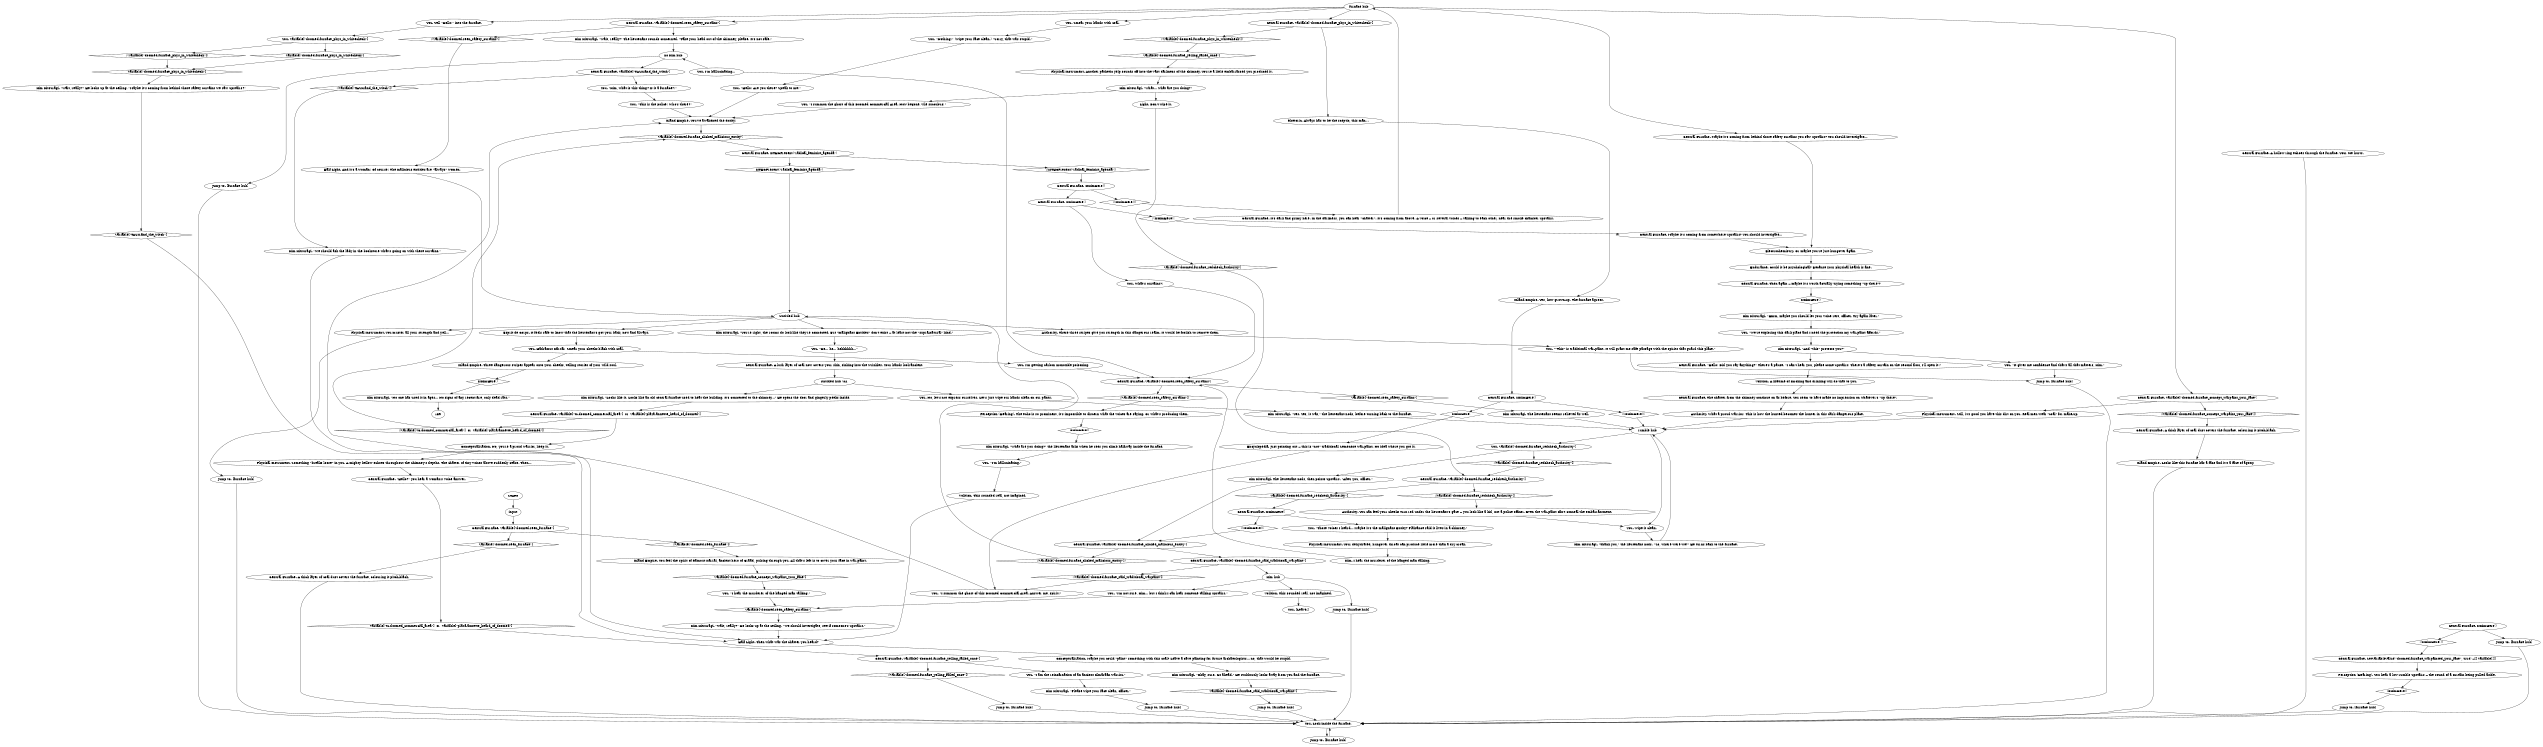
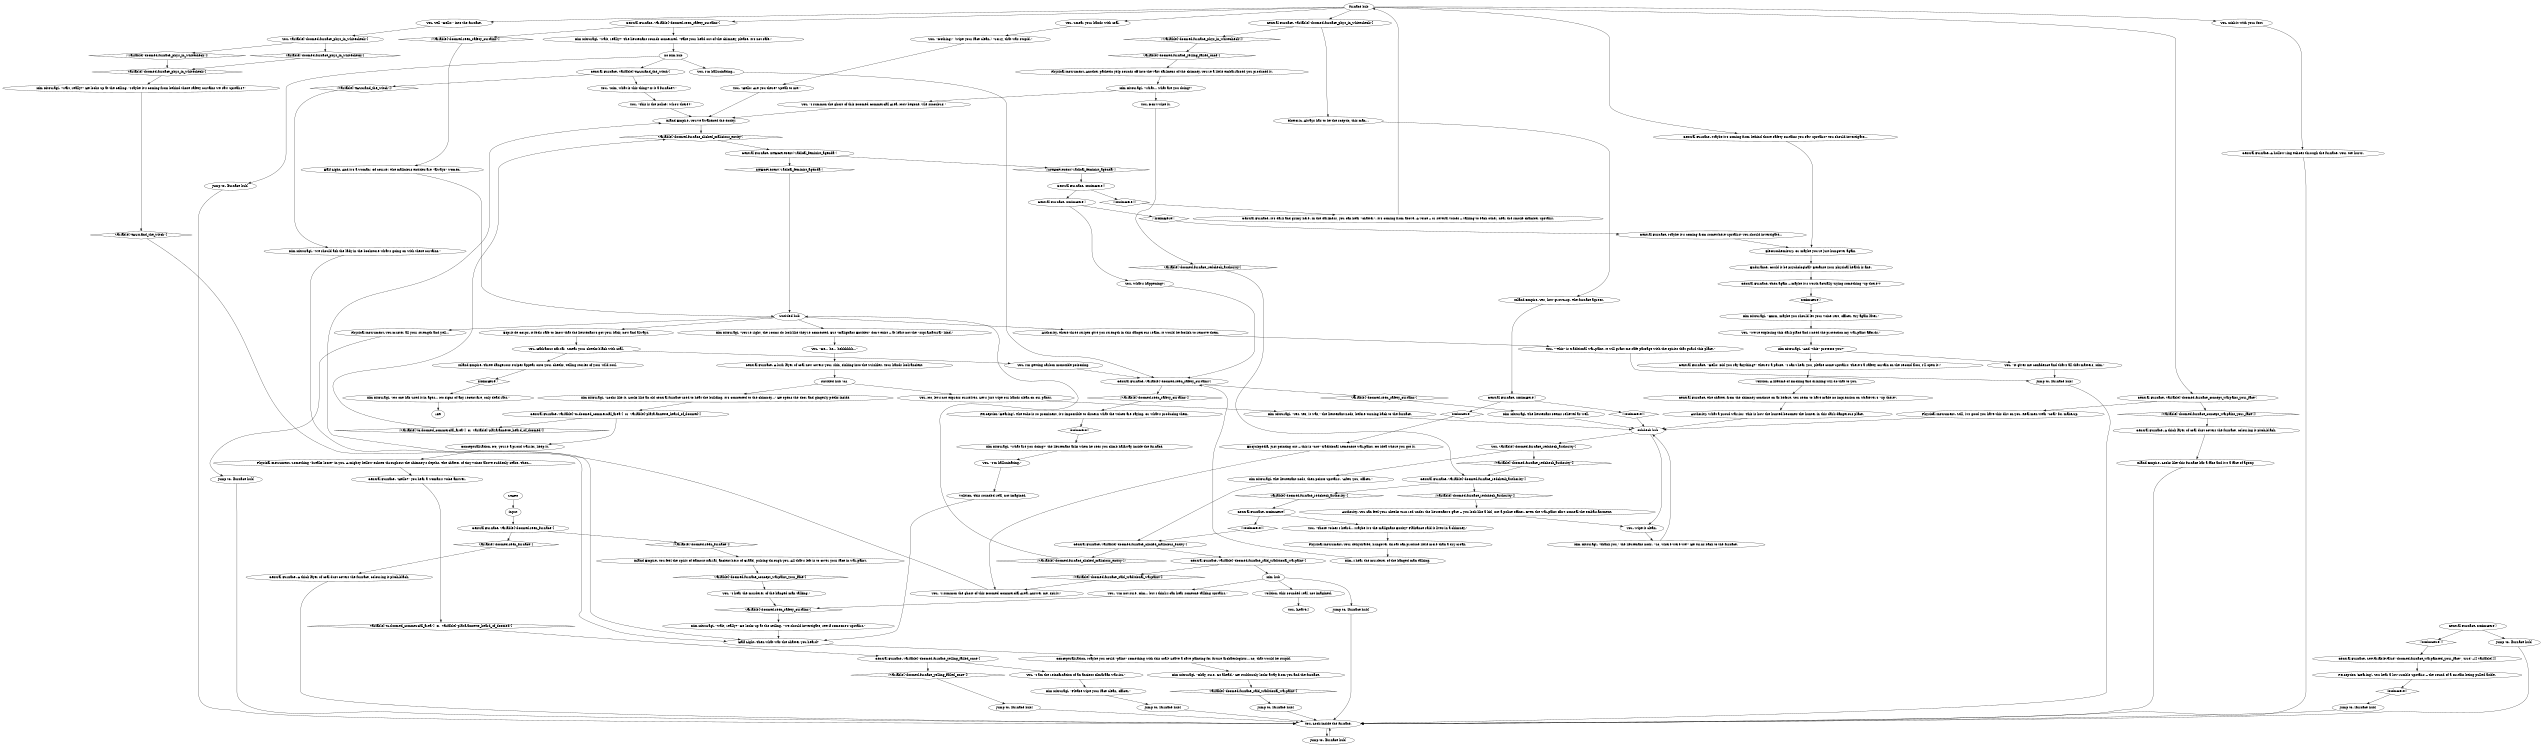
node "You: Kick it with your foot.": added
edge "You: I'm hallucinating..." -> "no Kim hub": reversed
node "Light: Don't wipe it.": label "Light: Don't wipe it." -> "You: Don't wipe it."
node "You: What's curtains?!": label "You: What's curtains?!" -> "You: What's happening?!"
node "rumble hub": label "rumble hub" -> "redcheck hub"
